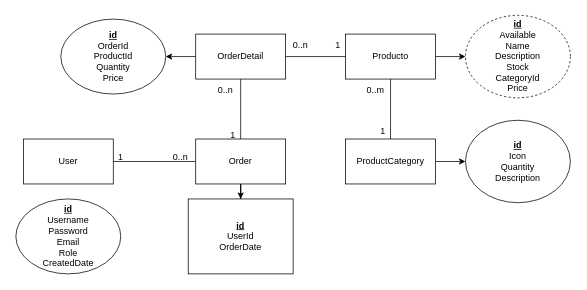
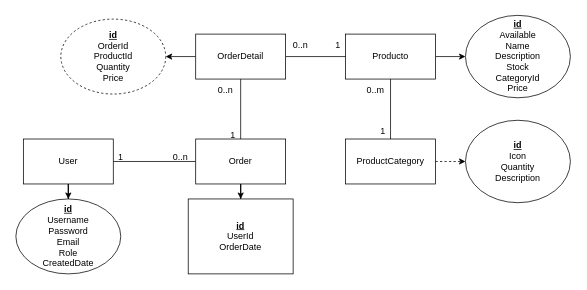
node "id OrderId ProductId Quantity Price": style solid -> dashed
node "id Available Name Description Stock CategoryId Price": style dashed -> solid
edge "ProductCategory" -> "id Icon Quantity Description": style solid -> dashed
edge "User" -> "id Username Password Email Role CreatedDate": added
